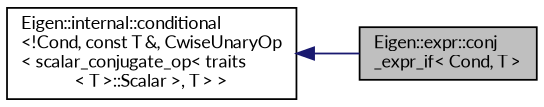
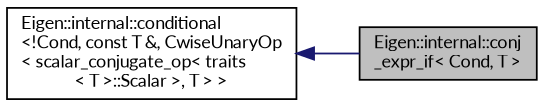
node "Eigen::expr::conj _expr_if< Cond, T >": label "Eigen::expr::conj _expr_if< Cond, T >" -> "Eigen::internal::conj _expr_if< Cond, T >"
